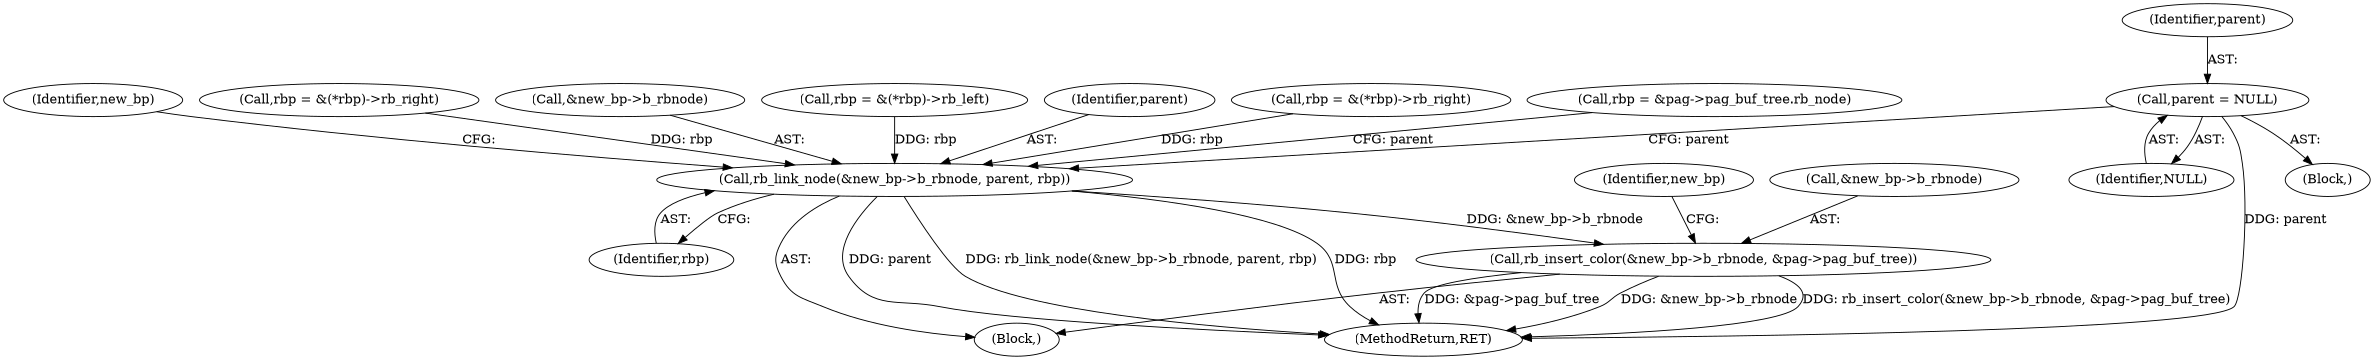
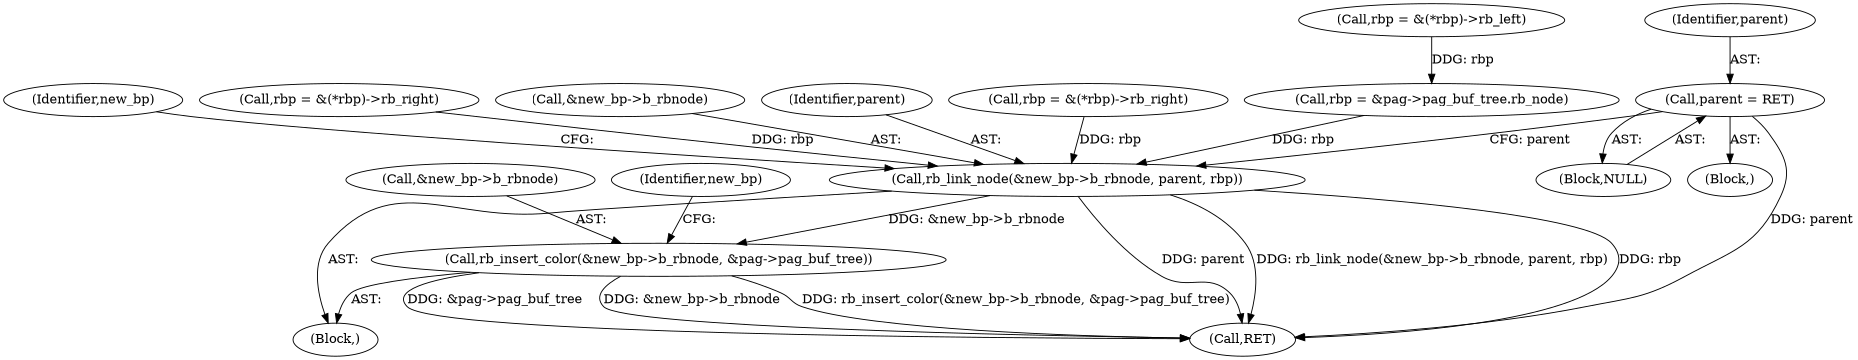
node "(Call,parent = NULL)": label "(Call,parent = NULL)" -> "(Call,parent = RET)"
edge "(Call,rbp = &(*rbp)->rb_left)" -> "(Call,rb_link_node(&new_bp->b_rbnode, parent, rbp))": now "(Call,rbp = &(*rbp)->rb_left)" -> "(Call,rbp = &pag->pag_buf_tree.rb_node)"
edge "(Call,rbp = &pag->pag_buf_tree.rb_node)" -> "(Call,rb_link_node(&new_bp->b_rbnode, parent, rbp))": label "CFG: parent" -> "DDG: rbp"
node "(Identifier,NULL)": label "(Identifier,NULL)" -> "(Block,NULL)"
node "(Identifier,rbp)": removed
node "(MethodReturn,RET)": label "(MethodReturn,RET)" -> "(Call,RET)"
